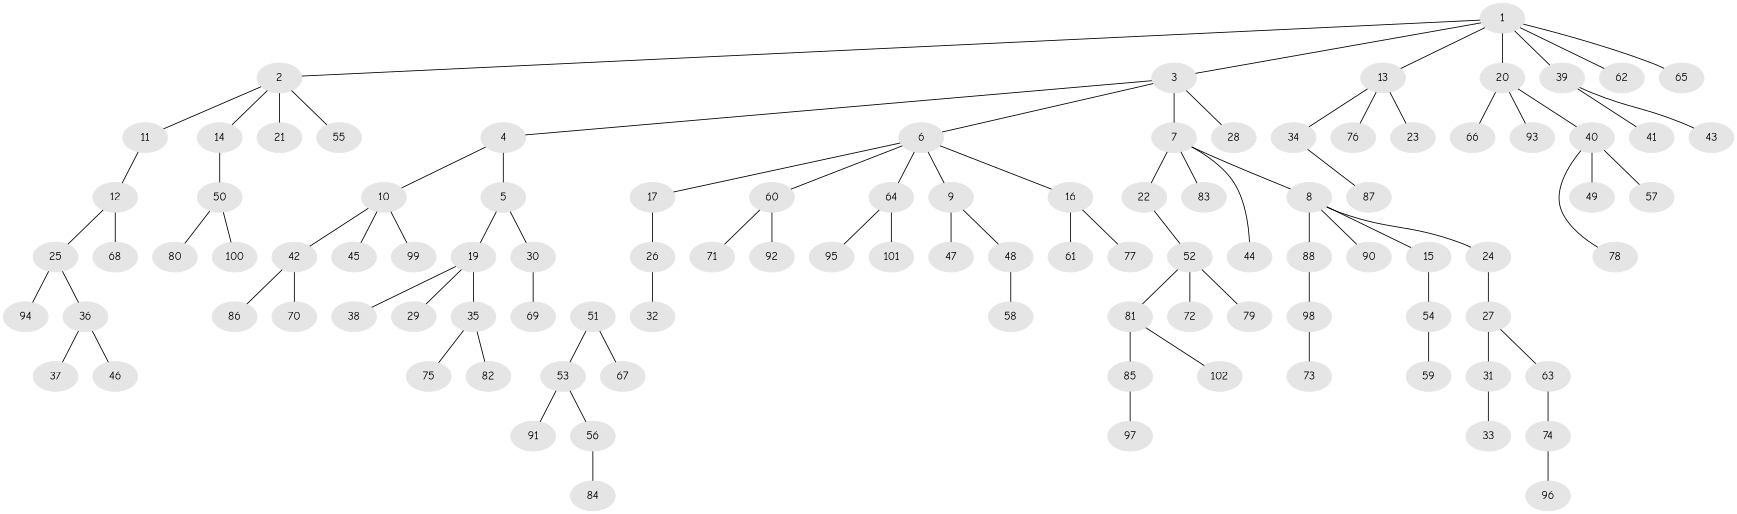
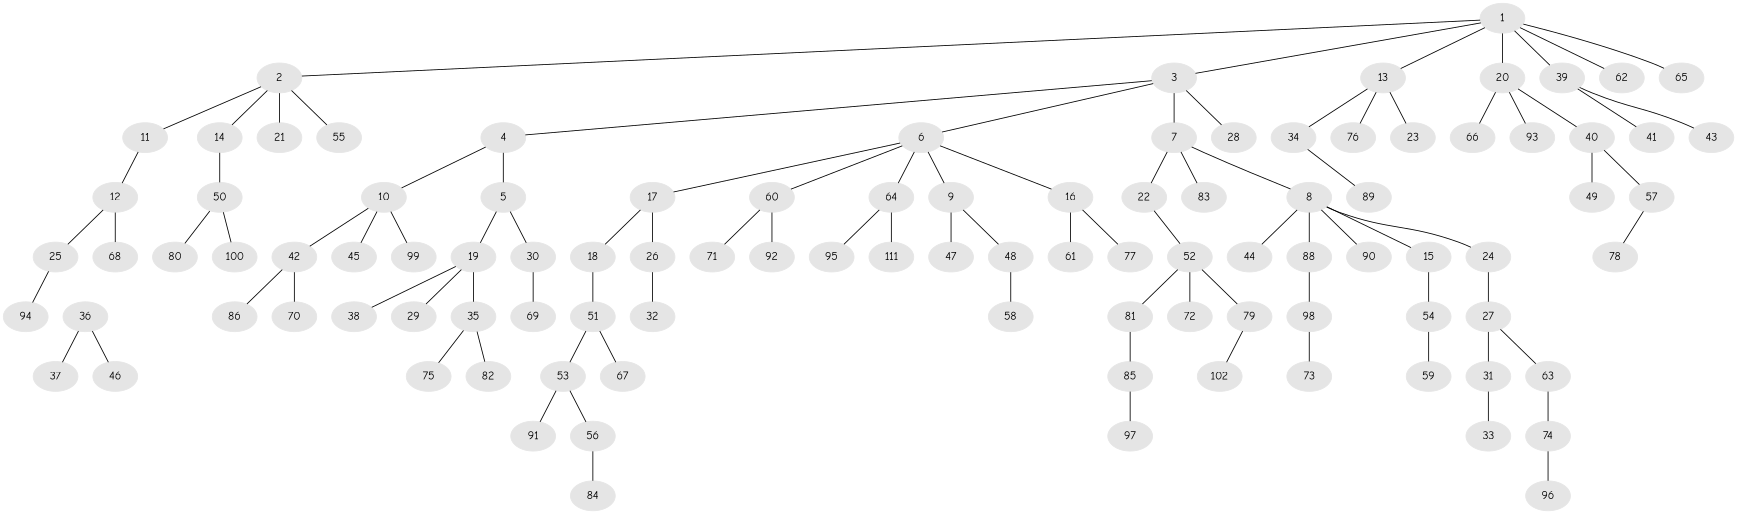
edge "7" -- "44": now "8" -- "44"
node "87": label "87" -> "89"
edge "40" -- "78": now "57" -- "78"
node "18": added
node "101": label "101" -> "111"
edge "25" -- "36": removed
edge "81" -- "102": now "79" -- "102"
